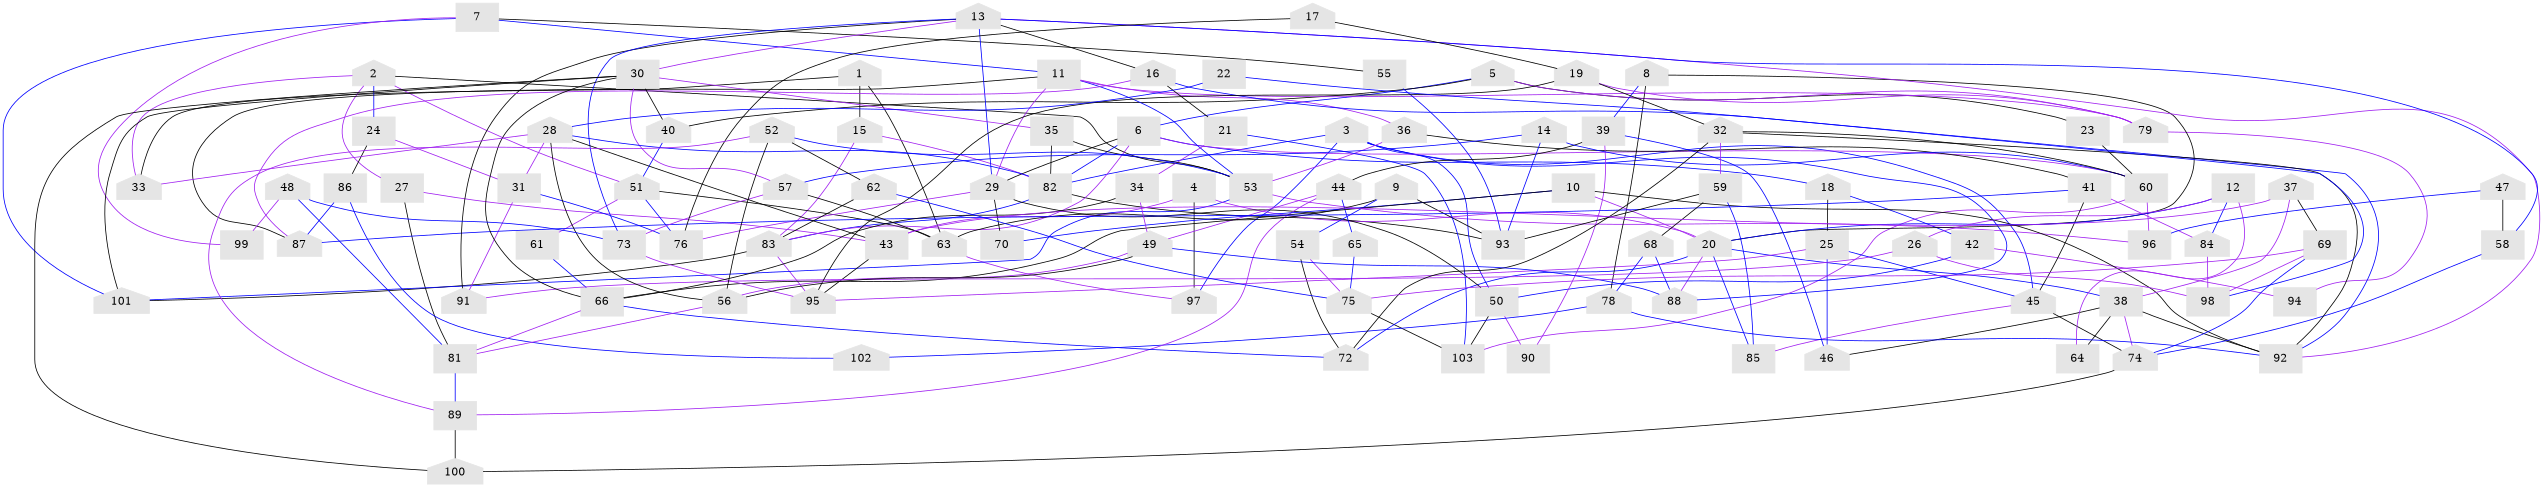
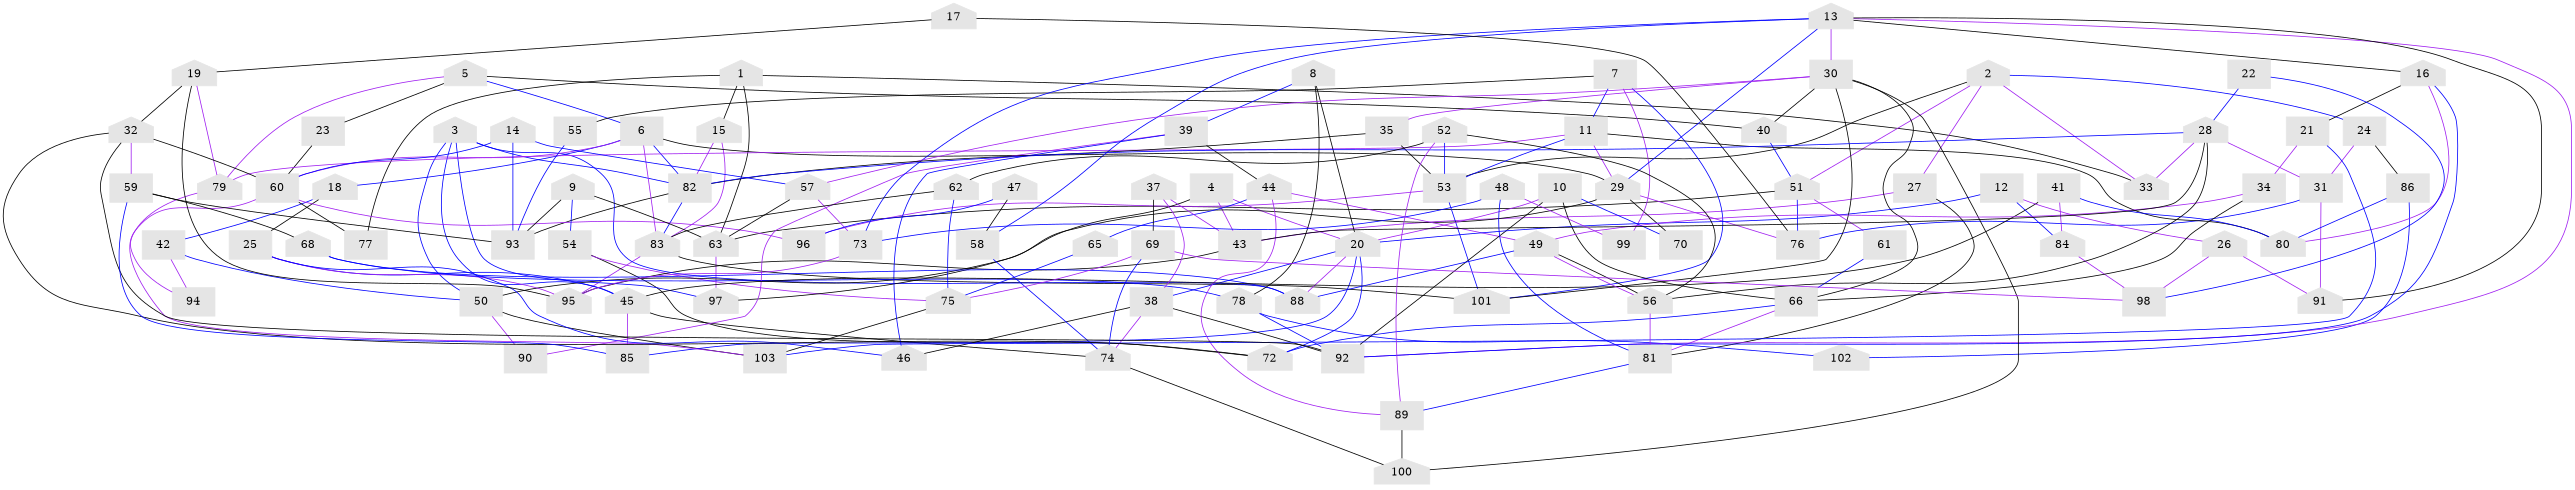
node "36": removed
node "87": label "87" -> "80"
node "77": added
node "64": removed
